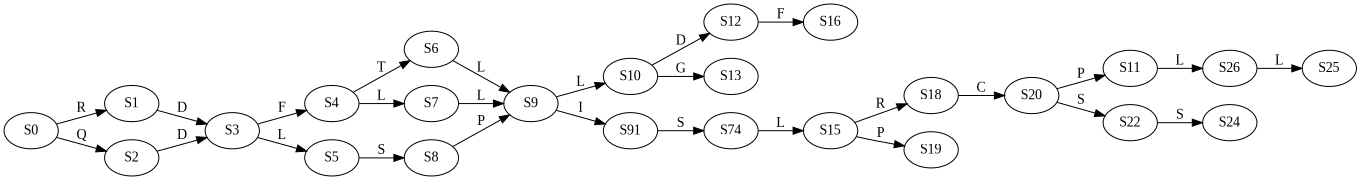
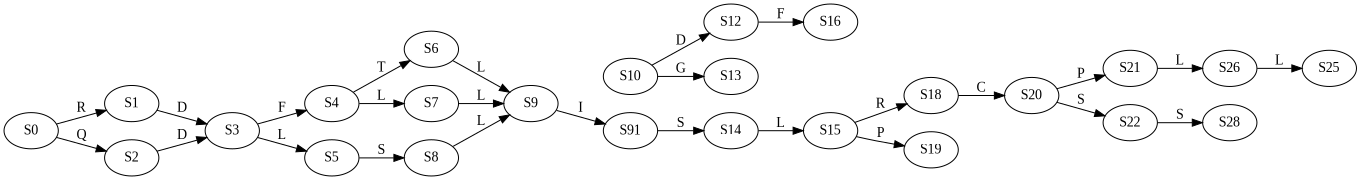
node "S11": label "S11" -> "S21"
edge "S9" -> "S10": removed, label "L"
edge "S8" -> "S9": label "P" -> "L"
node "S24": label "S24" -> "S28"
node "S74": label "S74" -> "S14"
